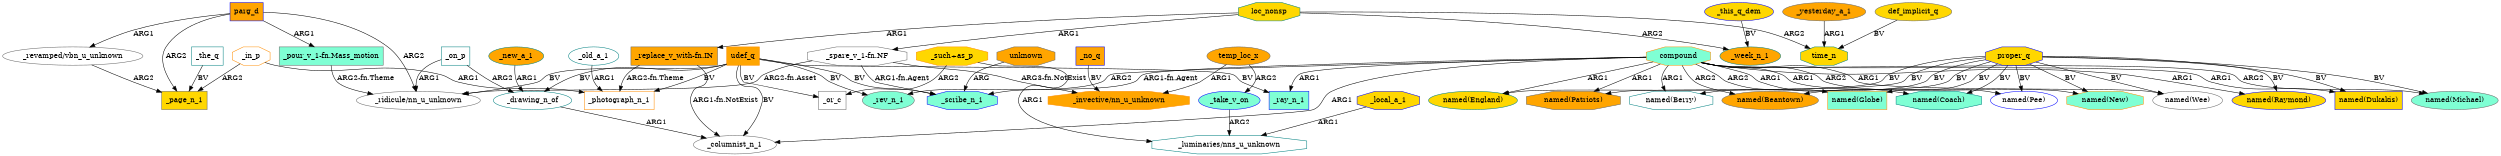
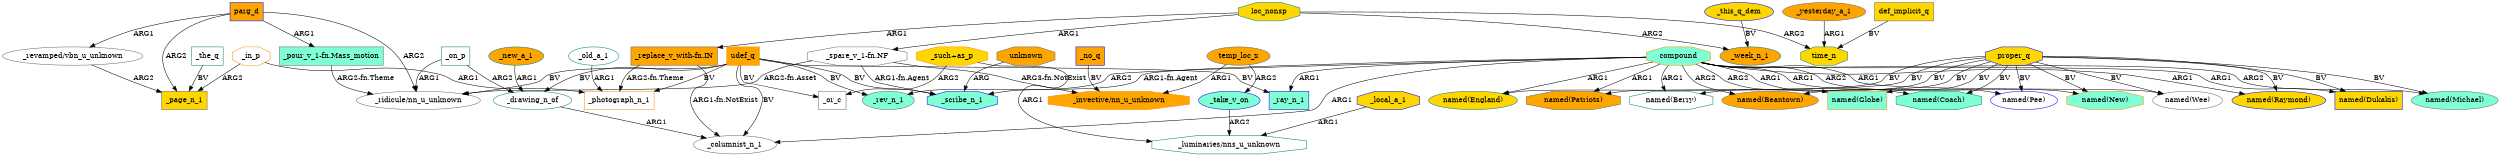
node "def_implicit_q": shape ellipse -> box
